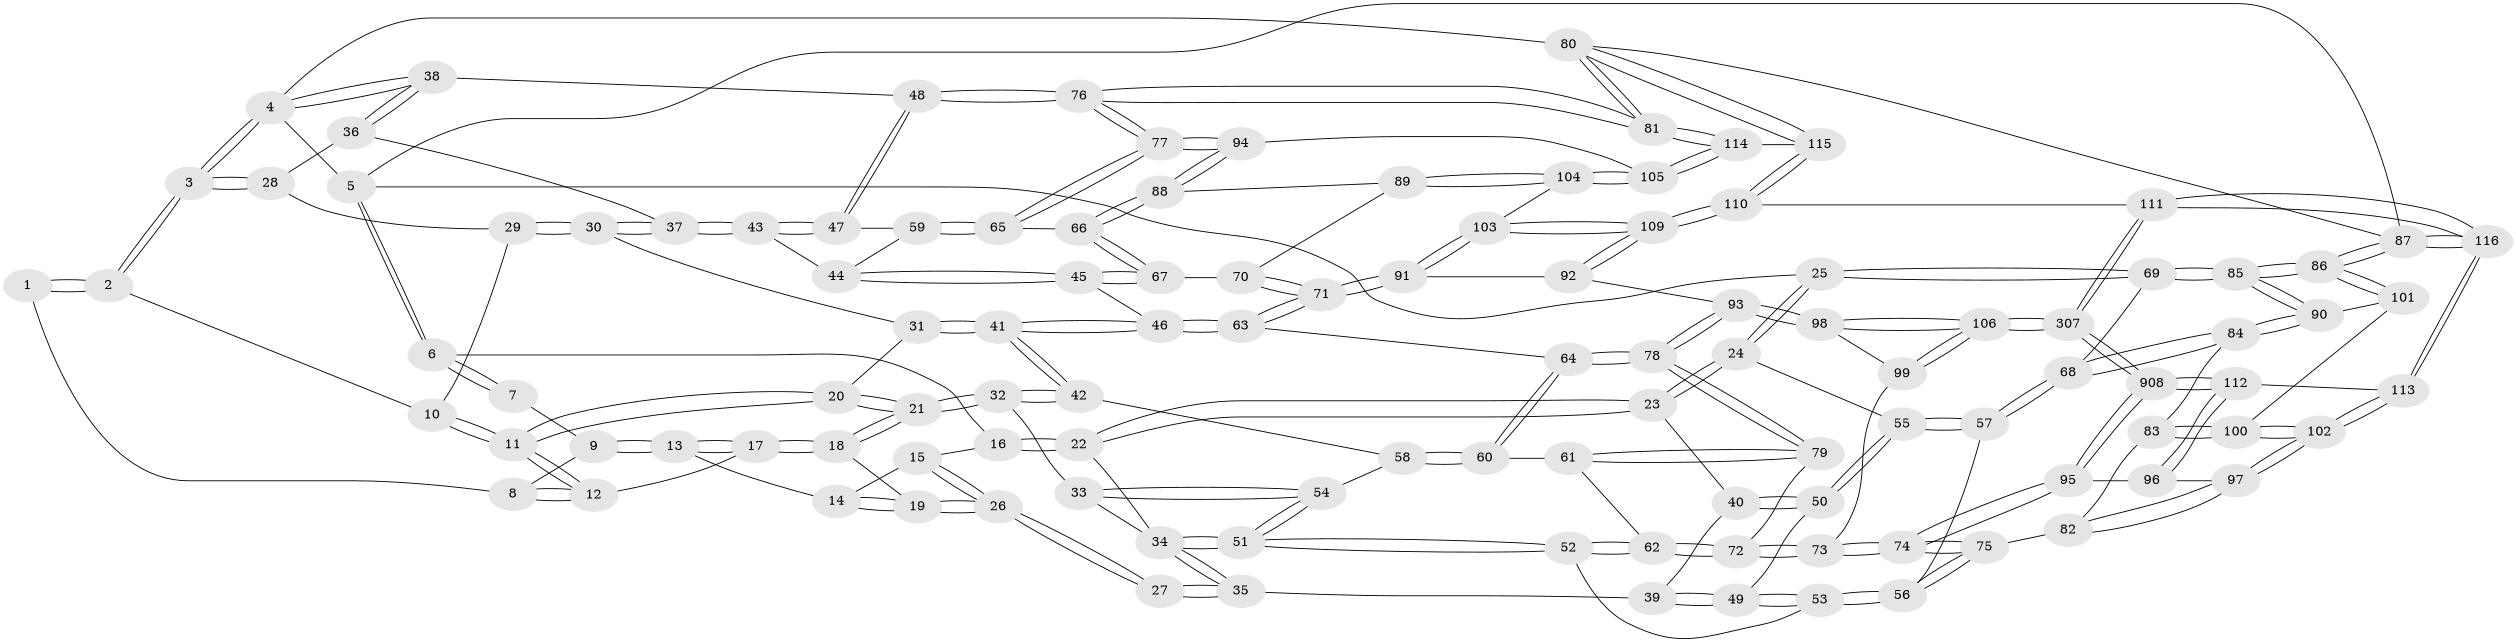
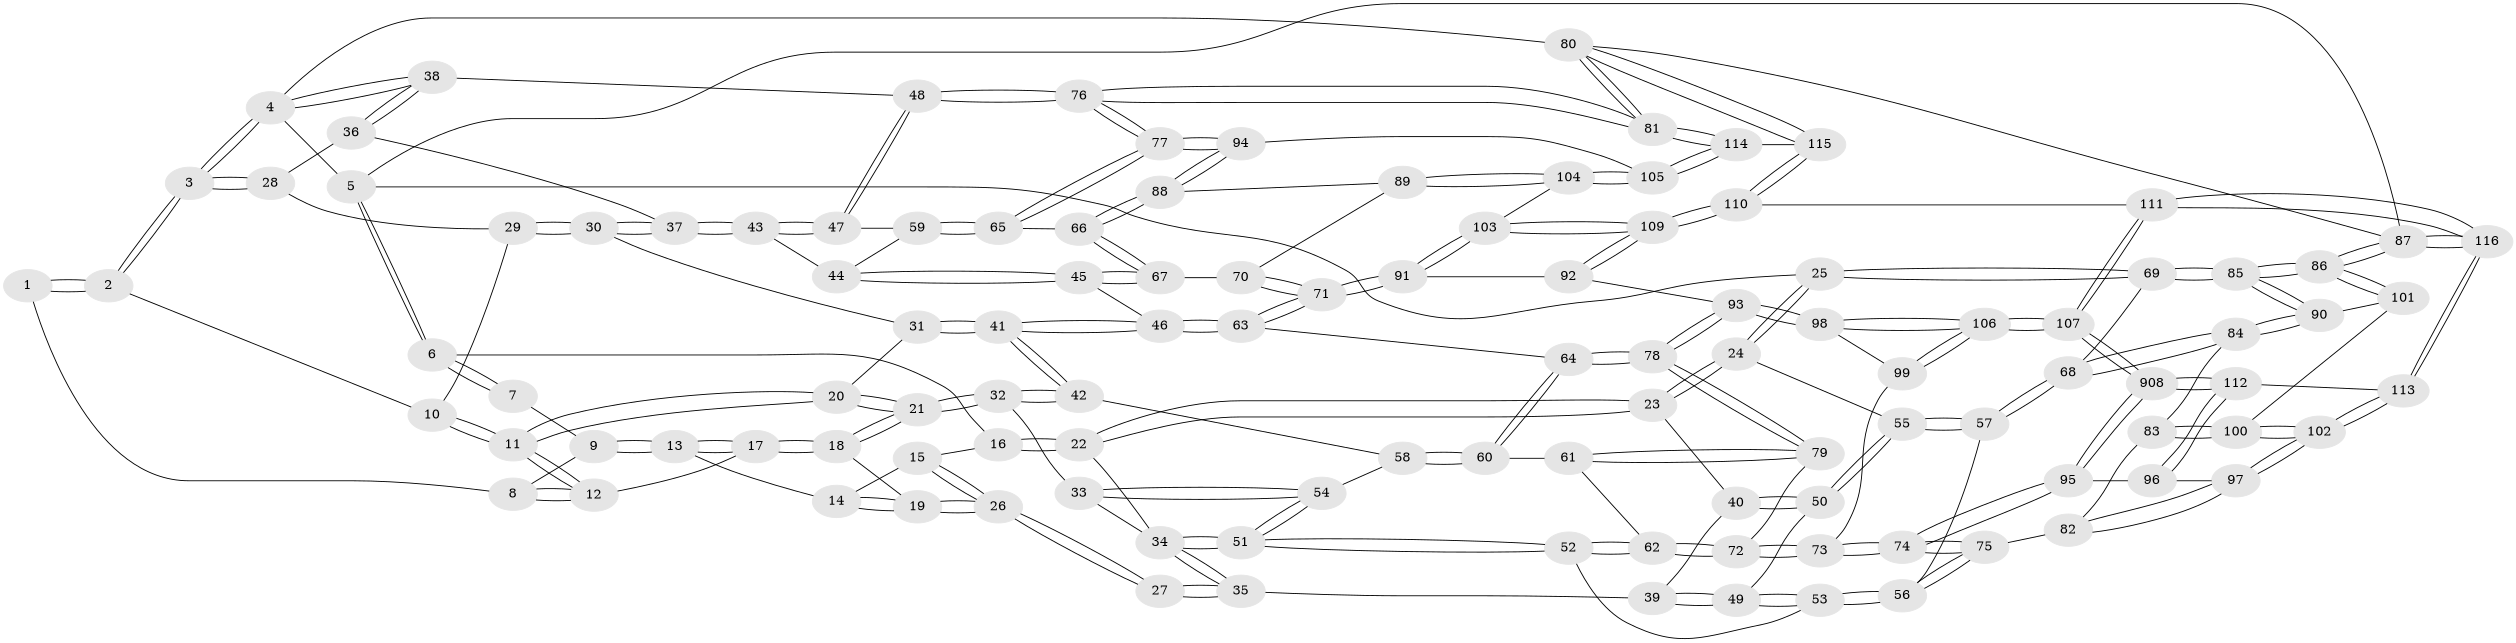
node "307": label "307" -> "107"
